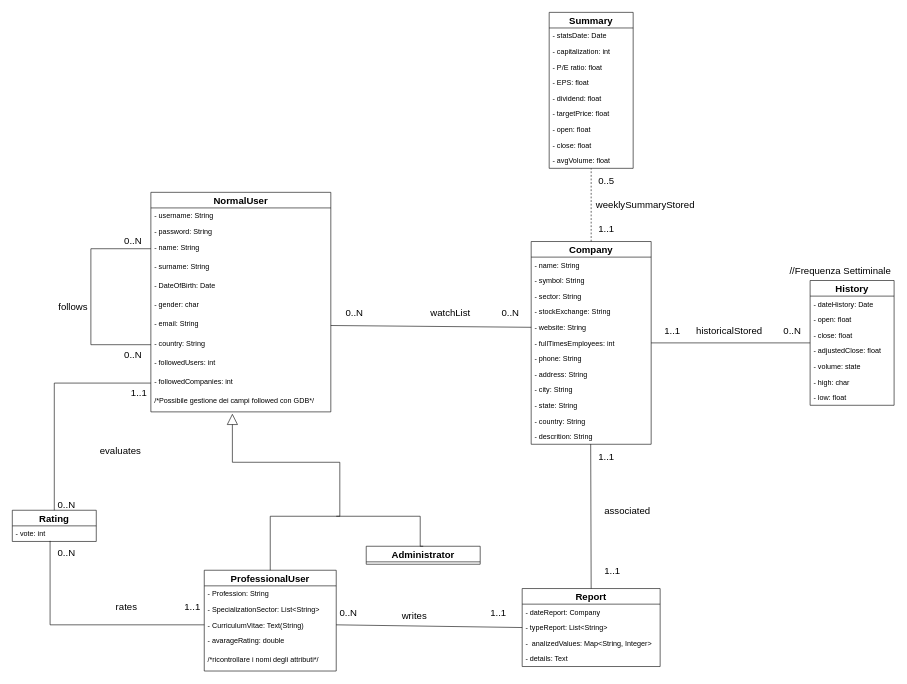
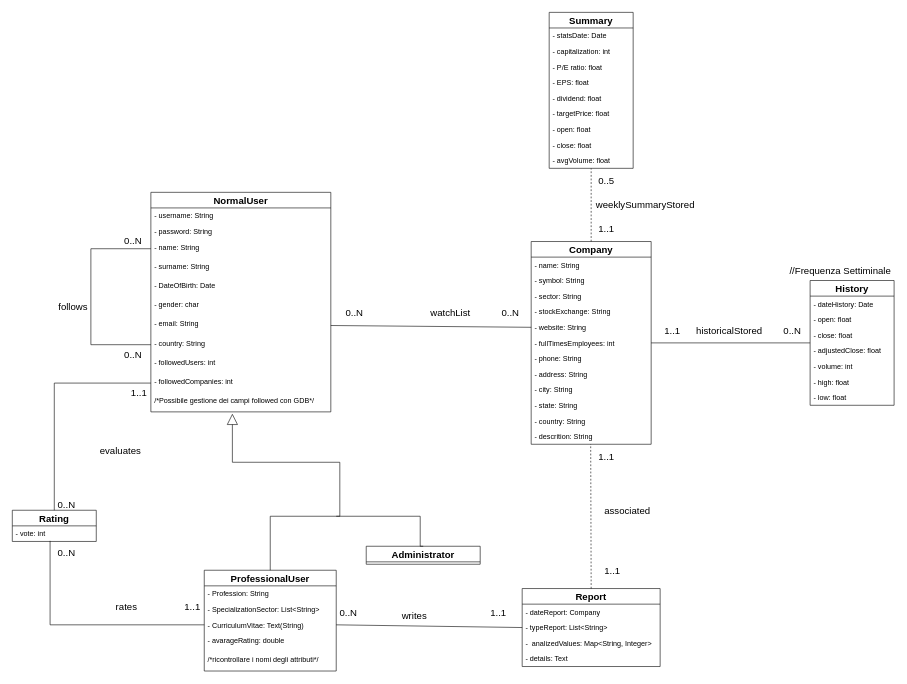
node "- volume: state": label "- volume: state" -> "- volume: int"
node "- high: char": label "- high: char" -> "- high: float"
edge "- descrition: String" -- "Report": style solid -> dashed
